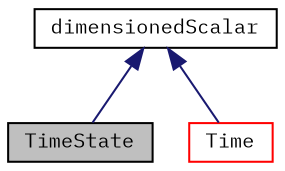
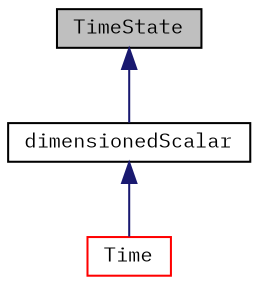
edge "TimeState" -> "dimensionedScalar": reversed
